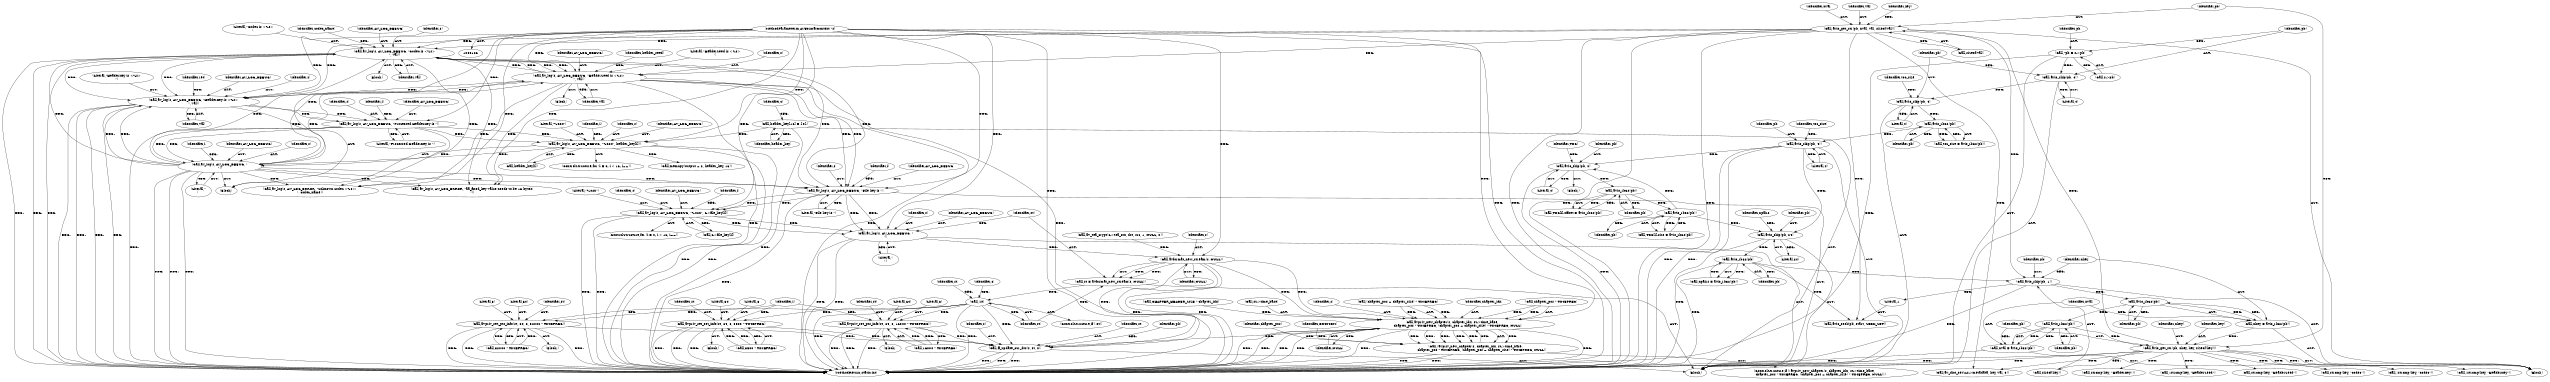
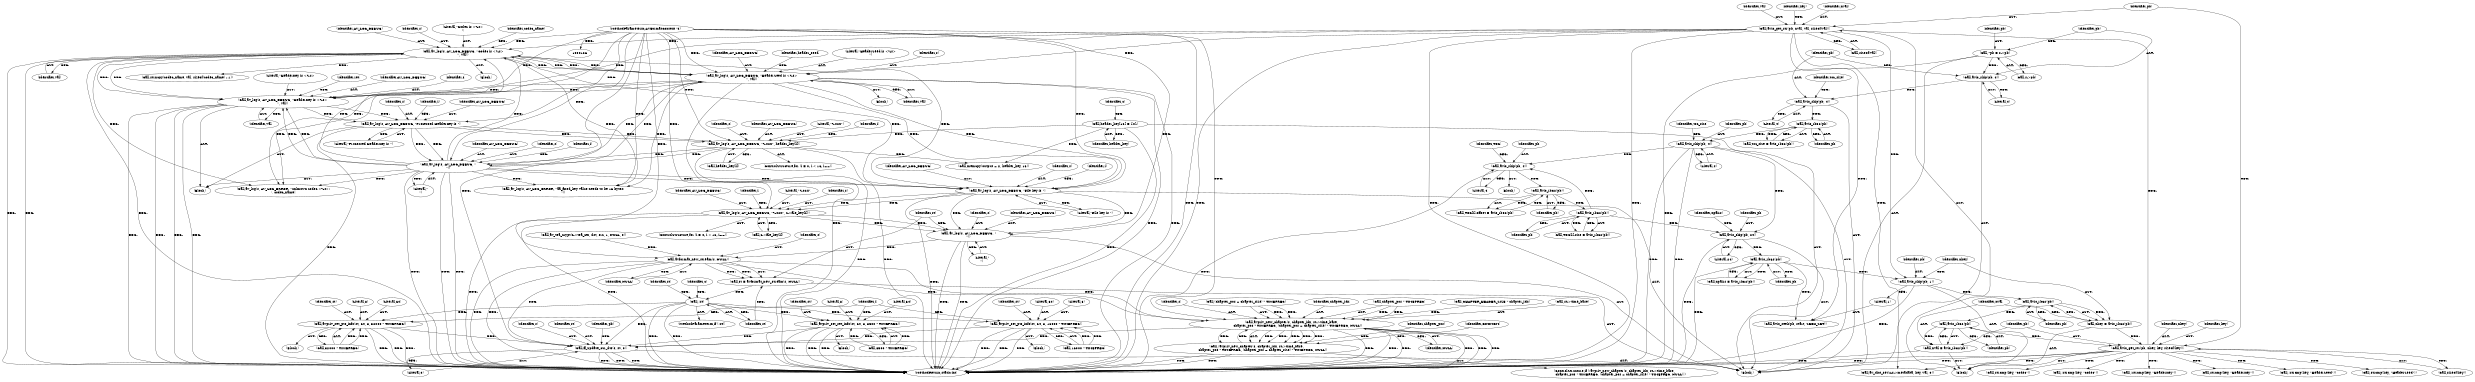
edge "(MethodParameterIn,AVFormatContext *s)" -> "1000126": label "AST: " -> "DDG: "
node "(Call,strncpy(codec_name, val, sizeof(codec_name) - 1))": added
edge "(Call,header_key[16] = {0})" -> "(Call,memcpy(output + 2, header_key, 16))": added, label "DDG:"
edge "(Call,sizeof(key))" -> "(Call,avio_skip(pb, 1))": now "(Call,sizeof(key))" -> "(Call,avio_get_str(pb, nkey, key, sizeof(key)))"
node "(ControlStructure,if (!st))": label "(ControlStructure,if (!st))" -> "(MethodParameterIn,if (!st))"
node "(Literal,0)": added
